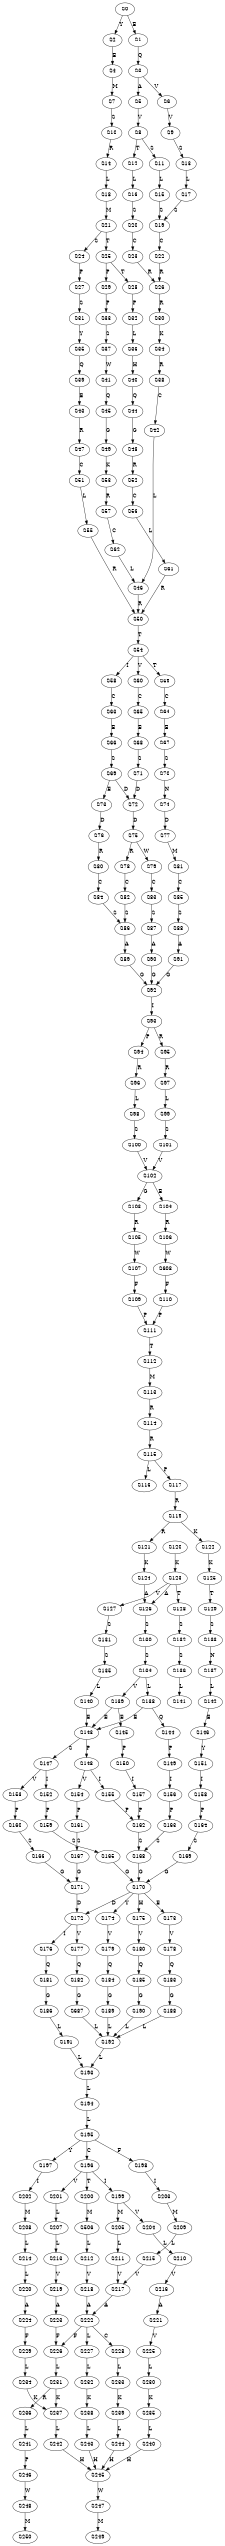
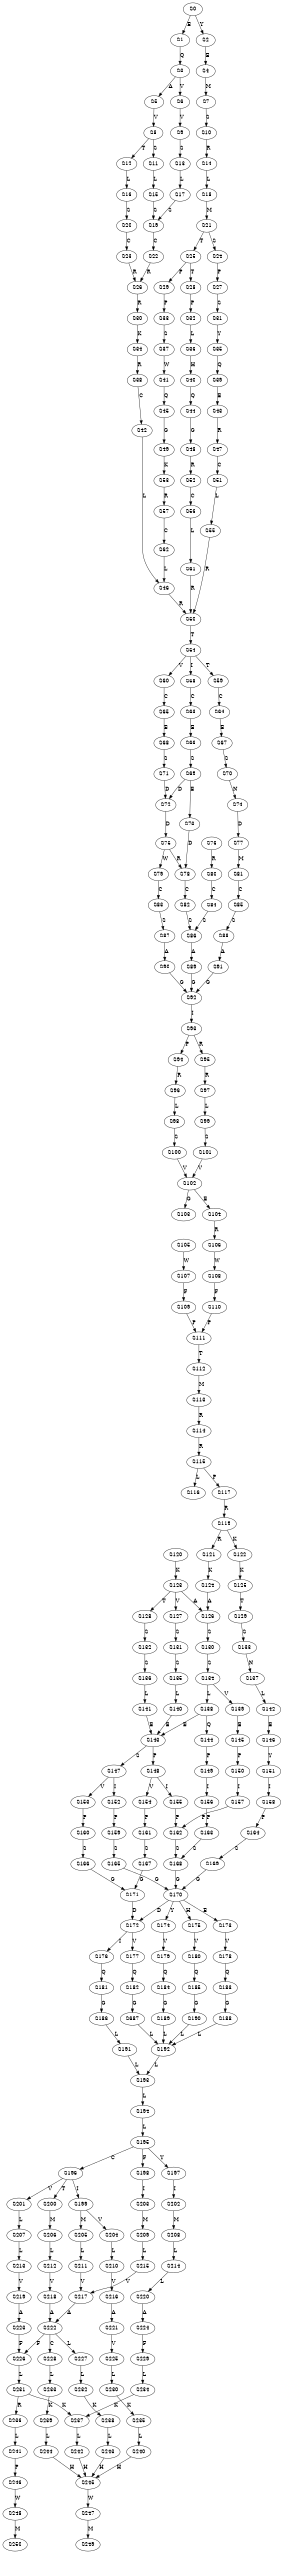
edge "S73" -> "S76": now "S73" -> "S78"
edge "S103" -> "S105": removed, label "R"
node "S608": label "S608" -> "S108"
edge "S139" -> "S143": now "S141" -> "S143"
node "S506": label "S506" -> "S206"
